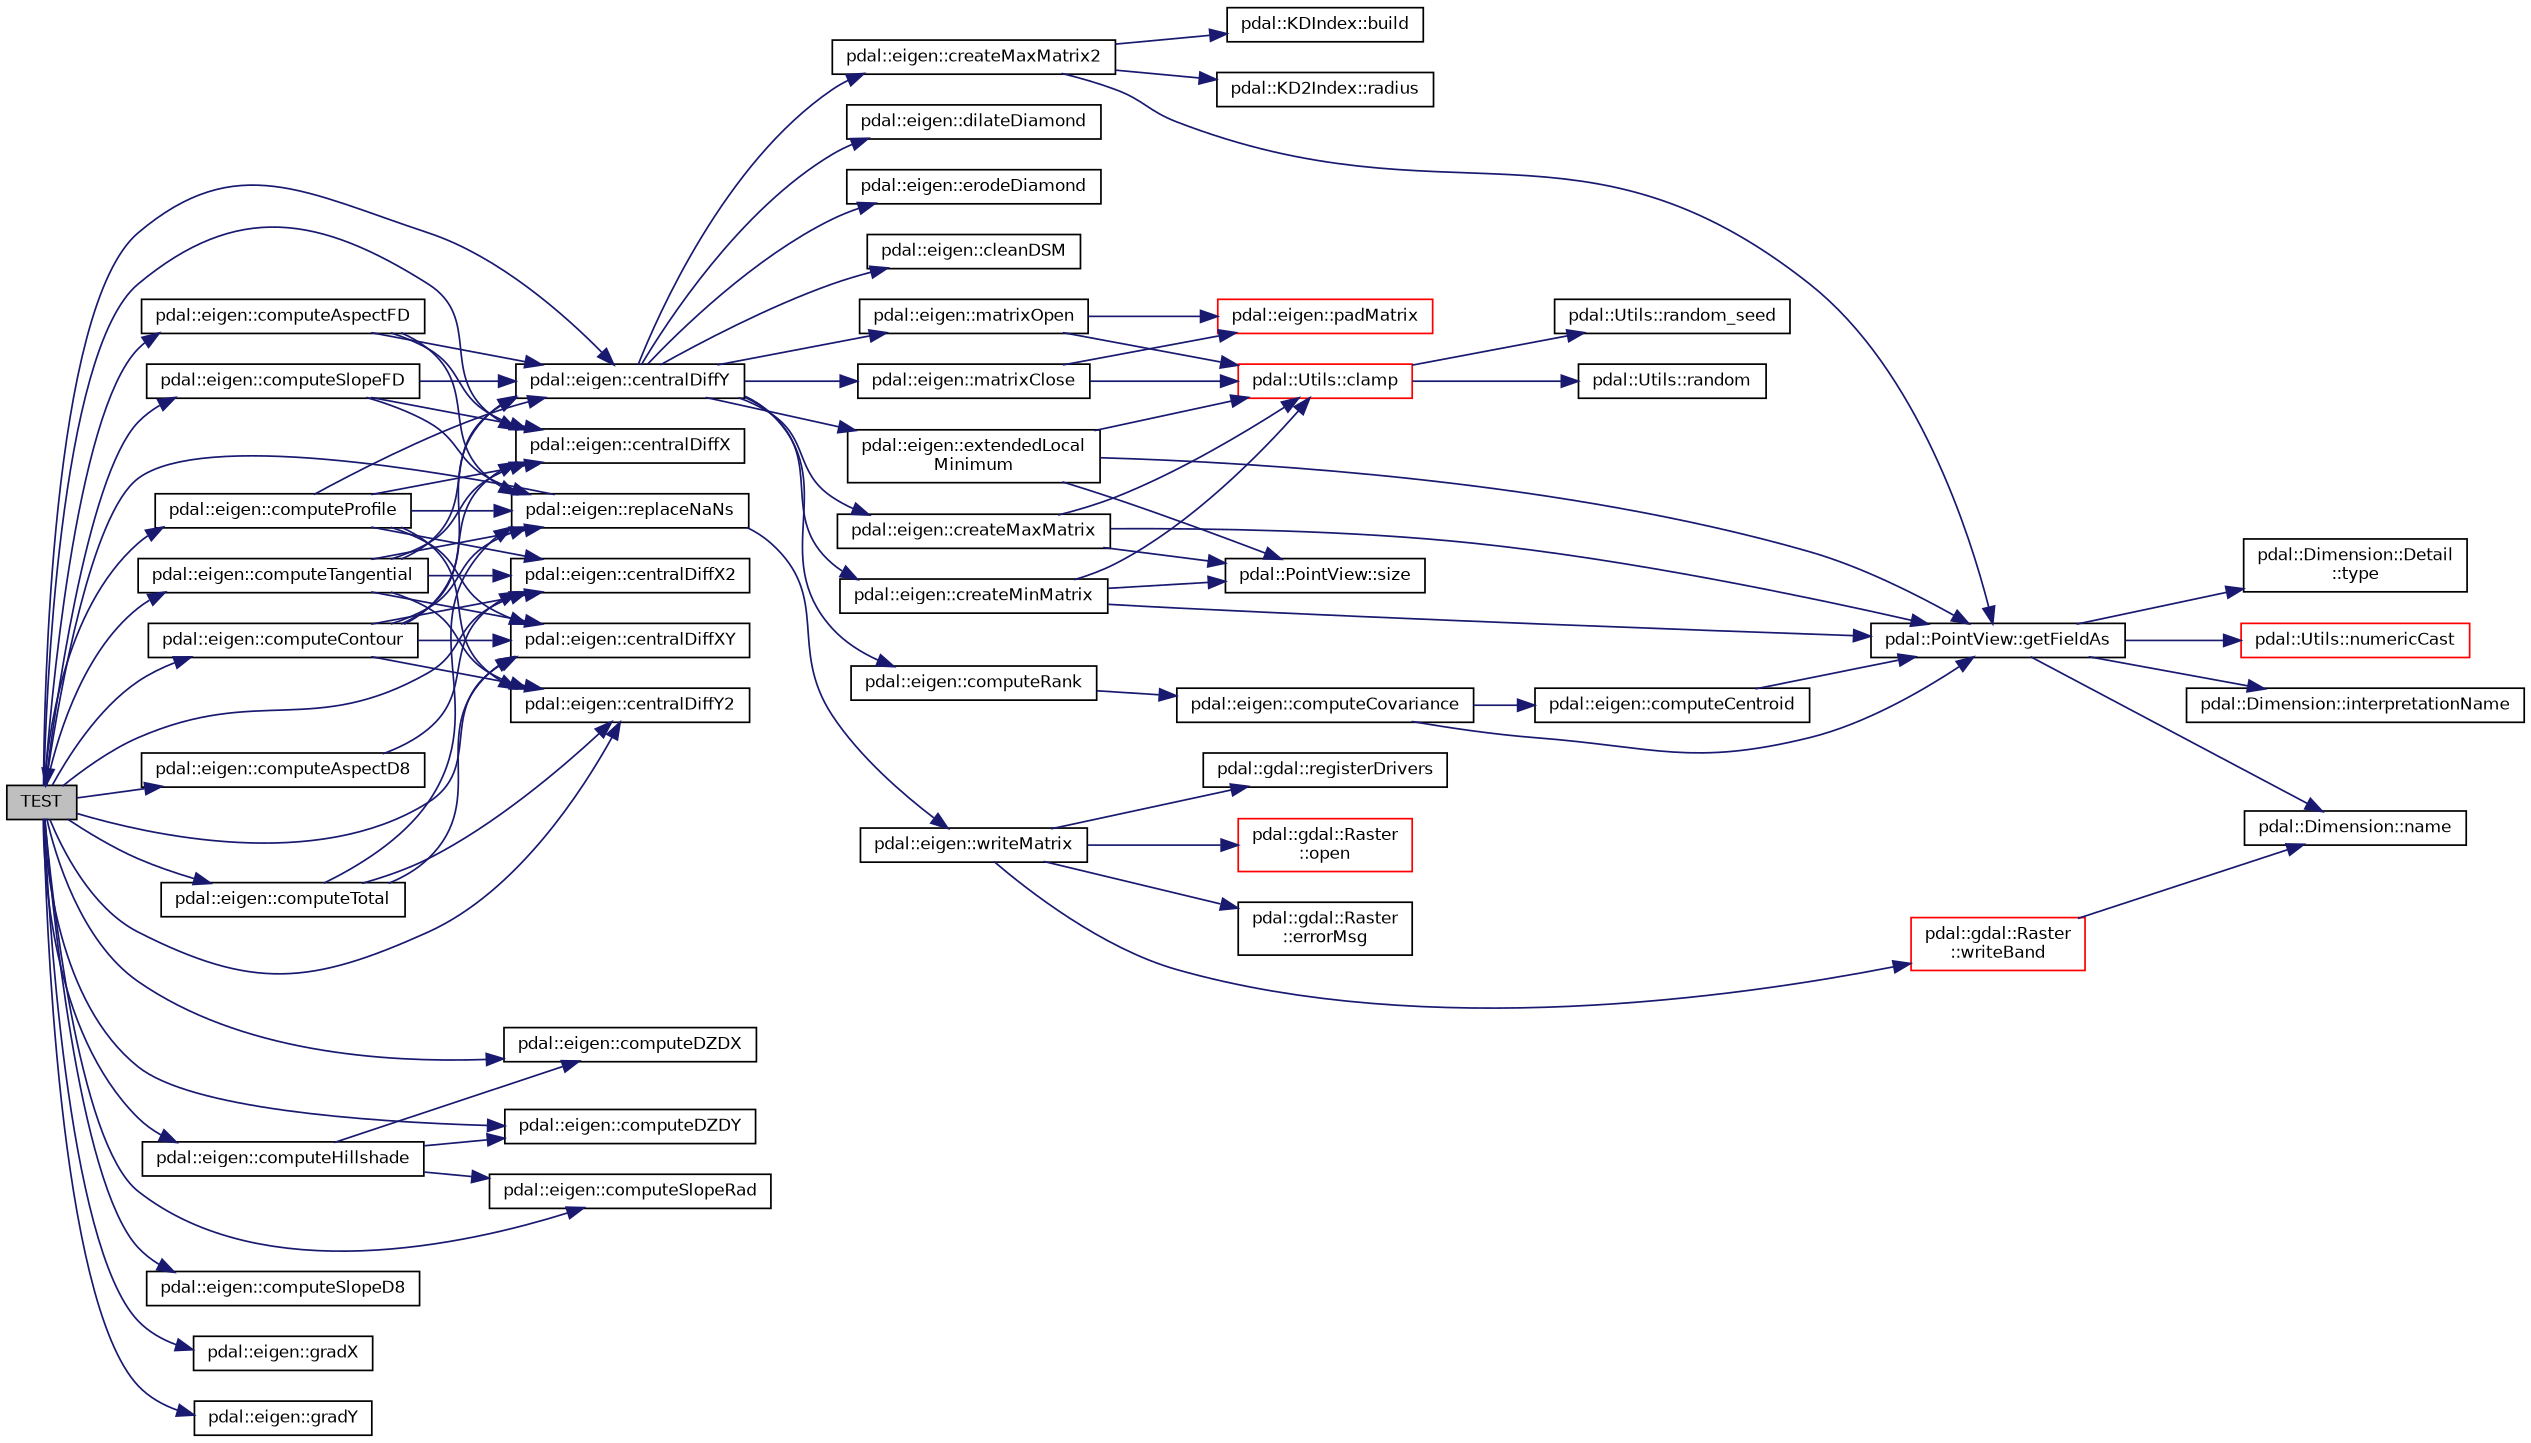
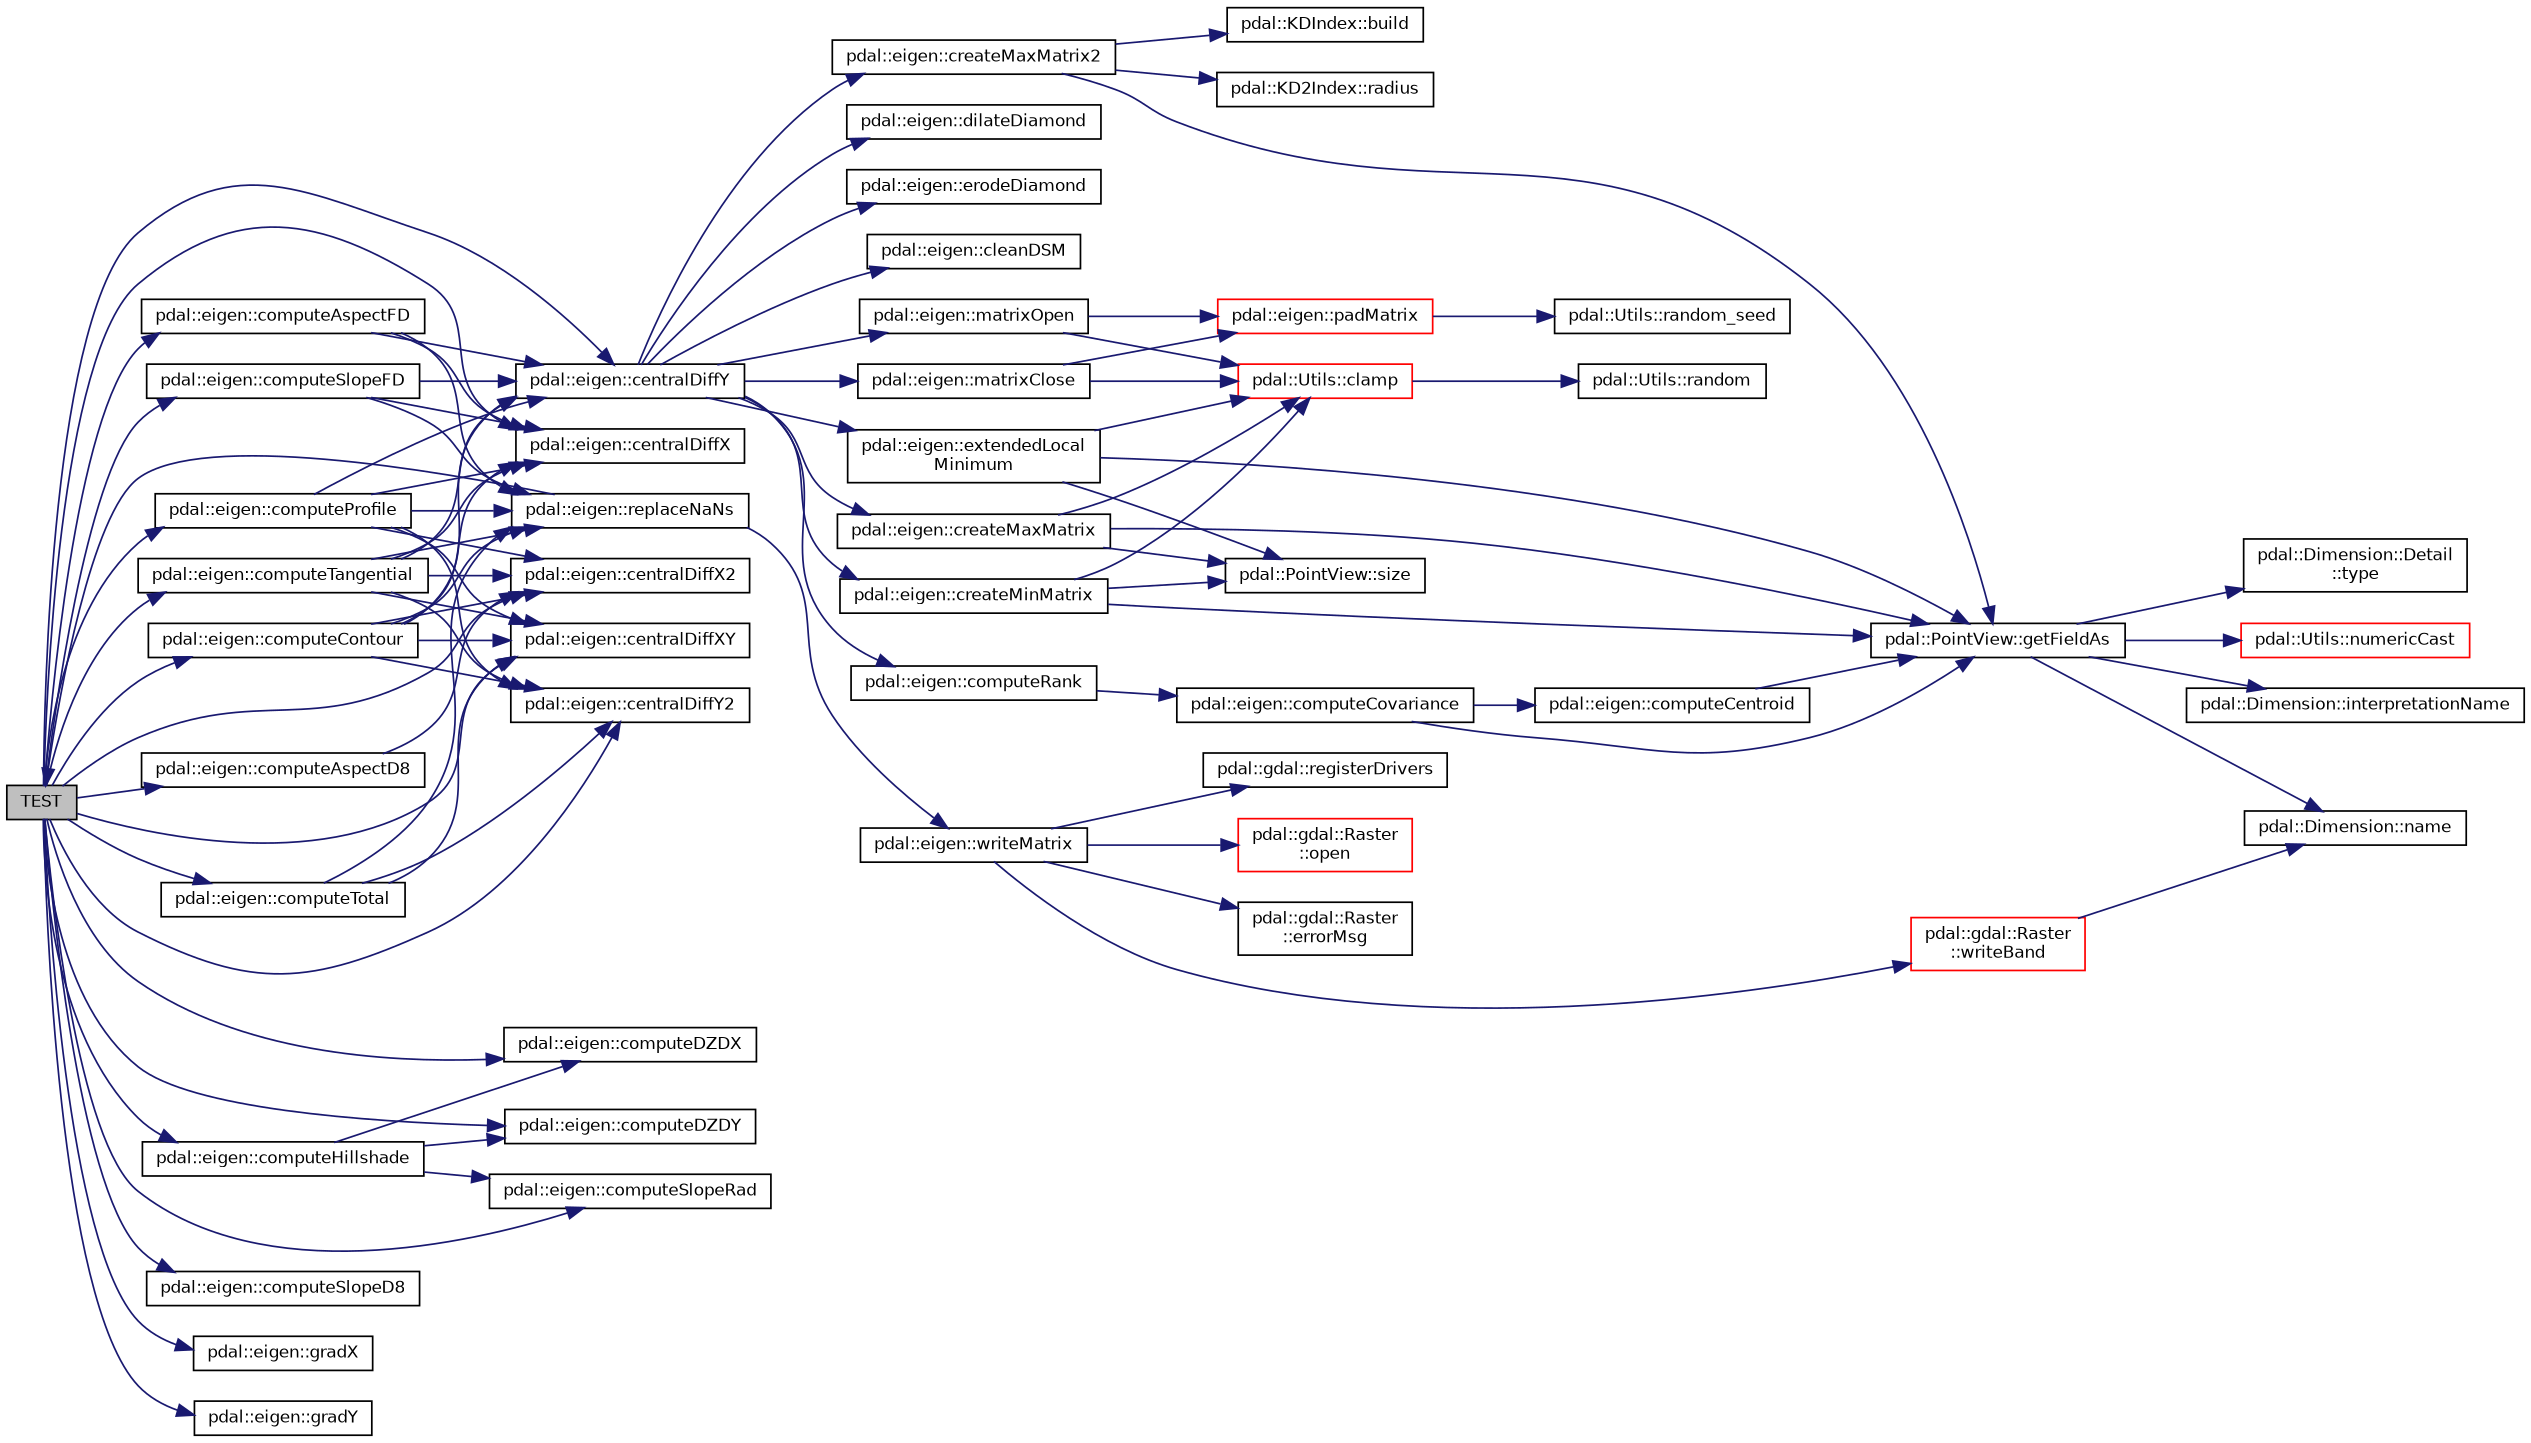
edge "pdal::Utils::clamp" -> "pdal::Utils::random_seed": now "pdal::eigen::padMatrix" -> "pdal::Utils::random_seed"
